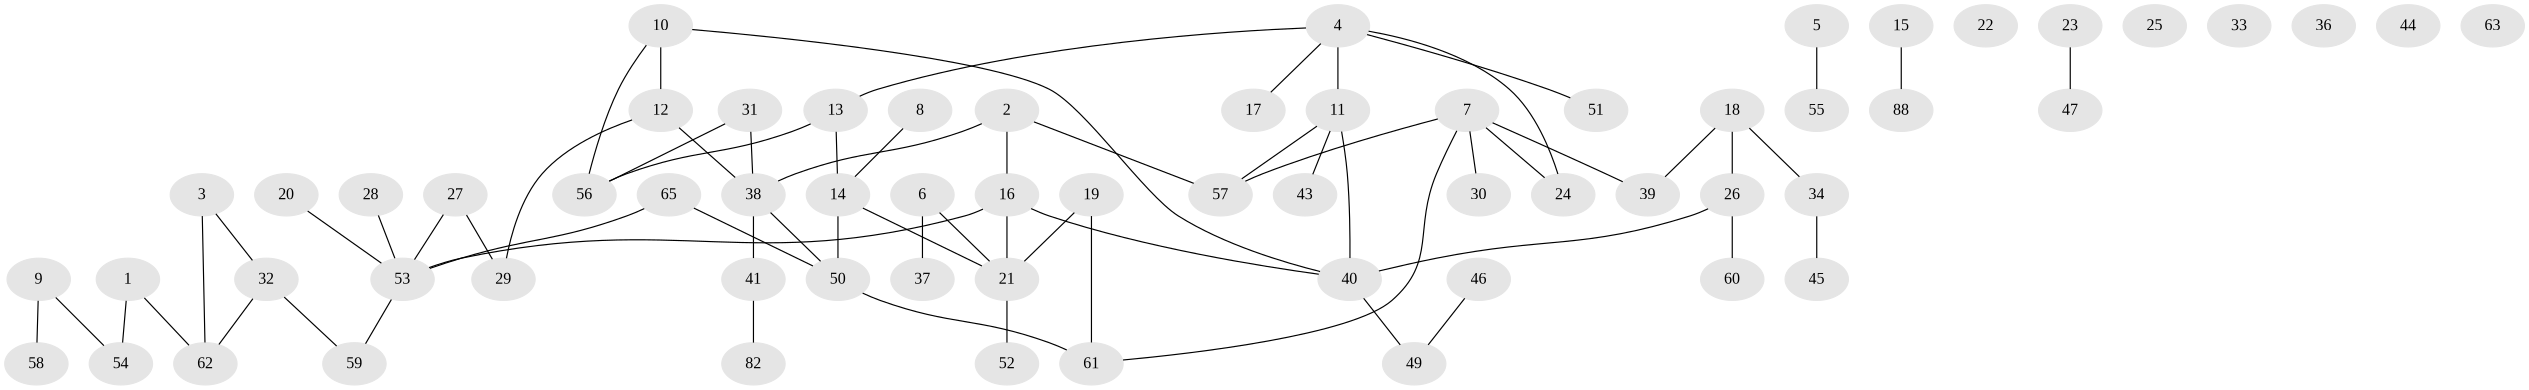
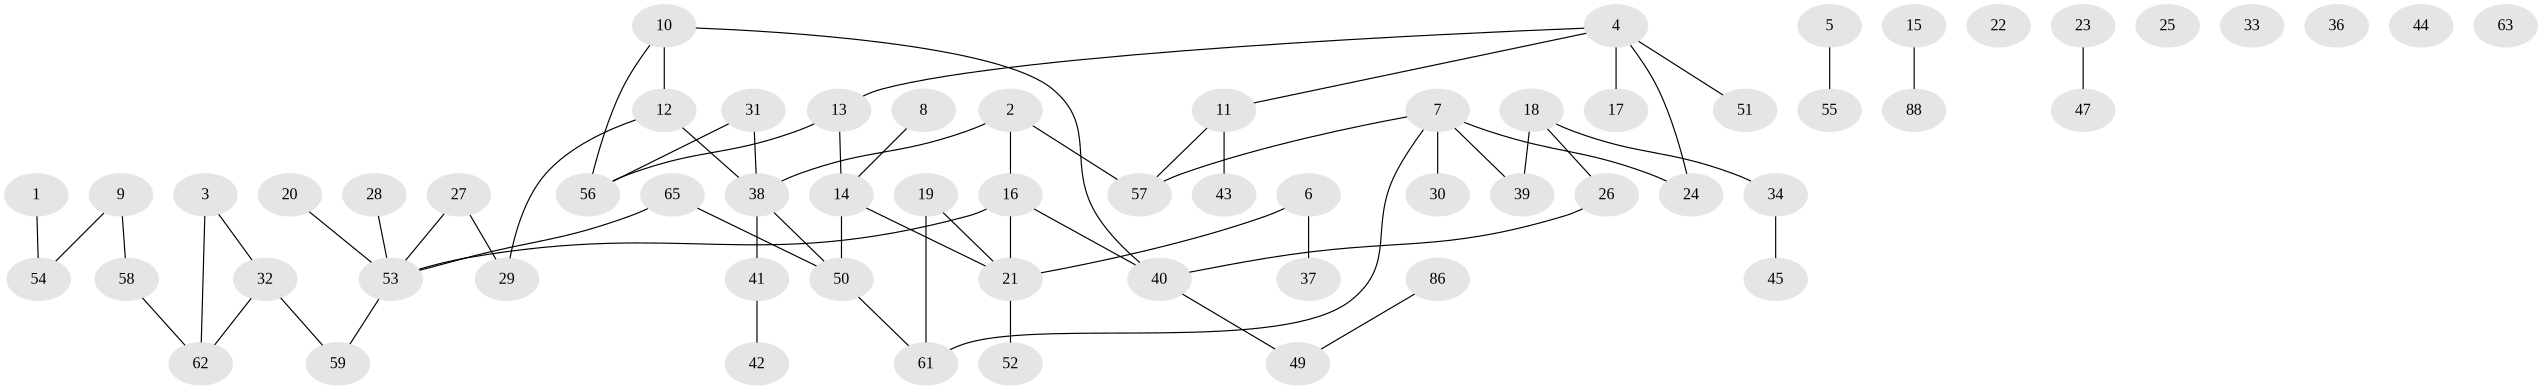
edge "11" -- "40": removed
node "46": label "46" -> "86"
node "60": removed
edge "1" -- "62": now "58" -- "62"
node "82": label "82" -> "42"
